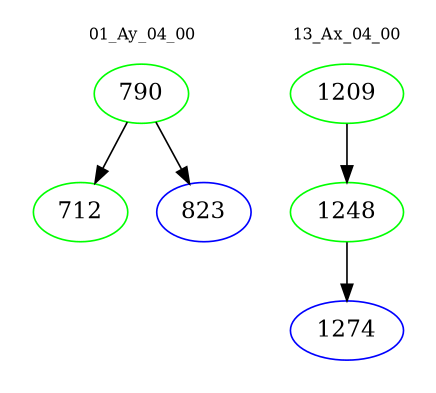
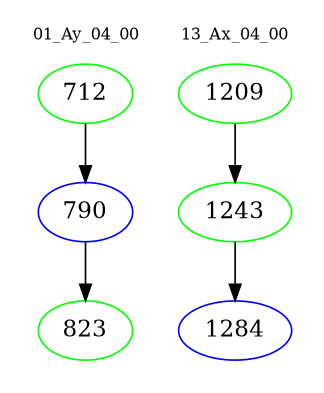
node "790": color green -> blue
edge "790" -> "712": reversed
node "823": color blue -> green
node "1248": label "1248" -> "1243"
node "1274": label "1274" -> "1284"
